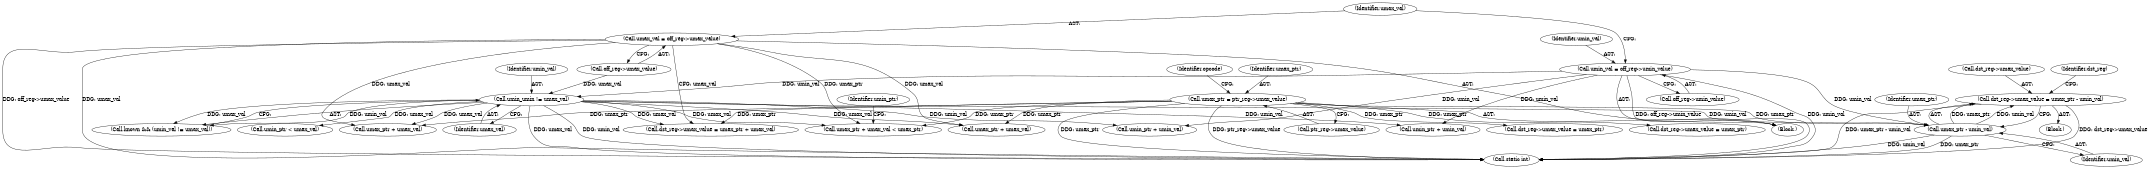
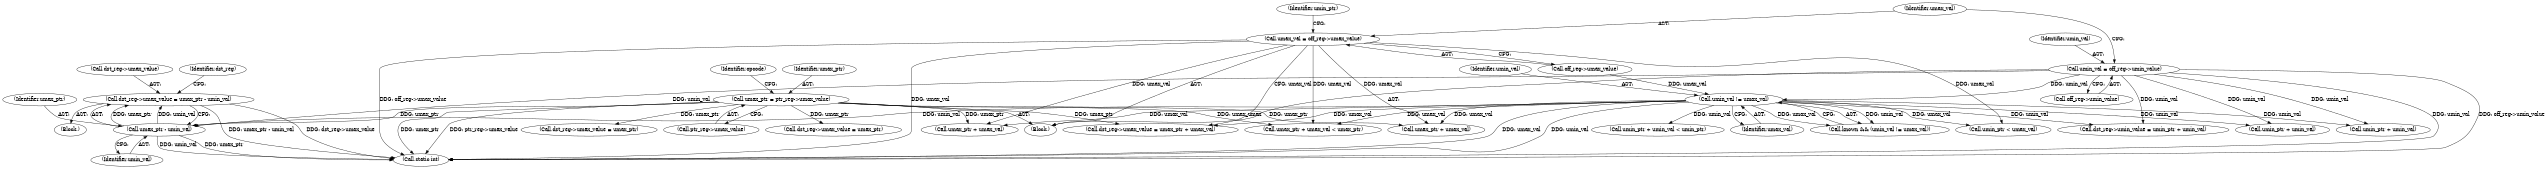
edge "(Call,umax_val = off_reg->umax_value)" -> "(Call,umin_ptr < umax_val)": added, label "DDG: umax_val"
edge "(Call,umax_val = off_reg->umax_value)" -> "(Call,umax_ptr + umax_val < umax_ptr)": label "DDG: umax_ptr" -> "DDG: umax_val"
node "(Call,umin_umin != umax_val)": label "(Call,umin_umin != umax_val)" -> "(Call,umin_val != umax_val)"
edge "(Identifier,umin_ptr)" -> "(Call,umax_ptr + umax_val < umax_ptr)": now "(Identifier,umin_ptr)" -> "(Call,umax_val = off_reg->umax_value)"
edge "(Call,umax_ptr = ptr_reg->umax_value)" -> "(Call,umax_ptr + umax_val < umax_ptr)": label "DDG: umax_ptr" -> "DDG: umax_umax"
node "(Call,umin_ptr + umin_val < umin_ptr)": added
node "(Call,dst_reg->umin_value = umin_ptr + umin_val)": added
